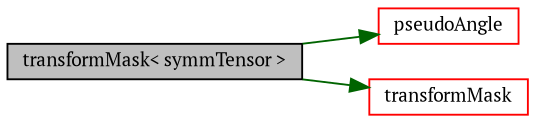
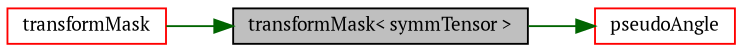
edge "transformMask< symmTensor >" -> "transformMask": reversed
